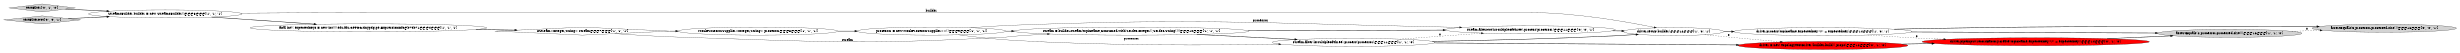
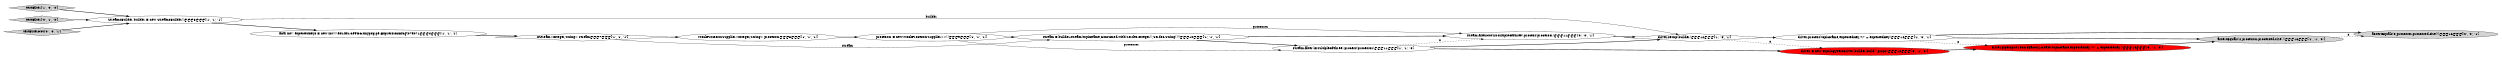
node "testFilter['1', '0', '0']": added
node "driver.setUp(builder)@@@12@@@['1', '0', '1']": shape ellipse -> diamond
